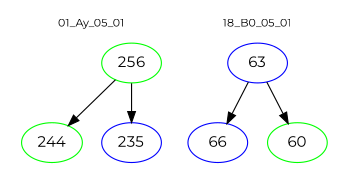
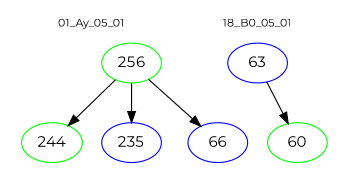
edge "63" -> "66": now "256" -> "66"
